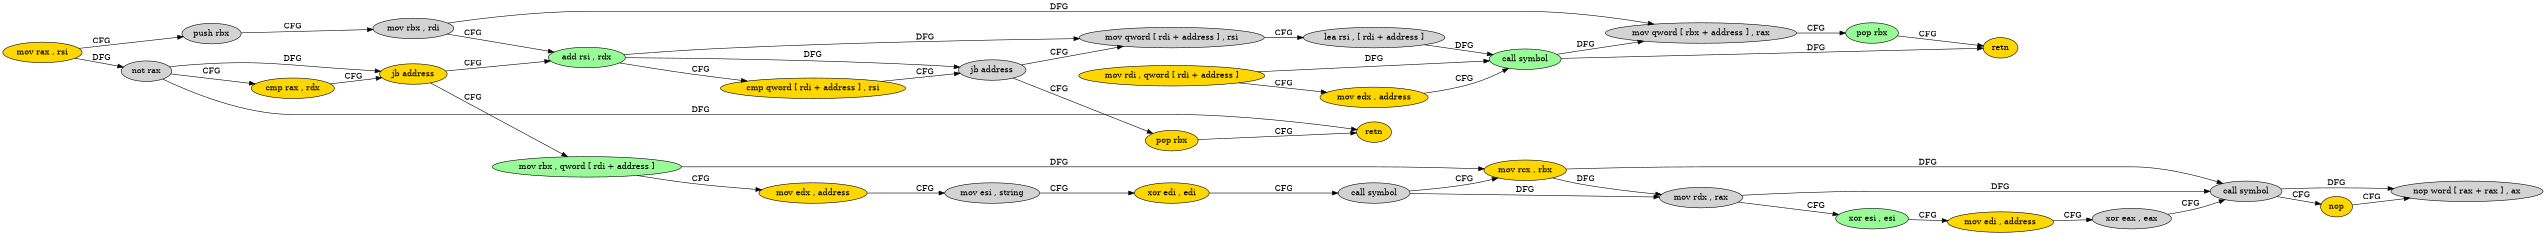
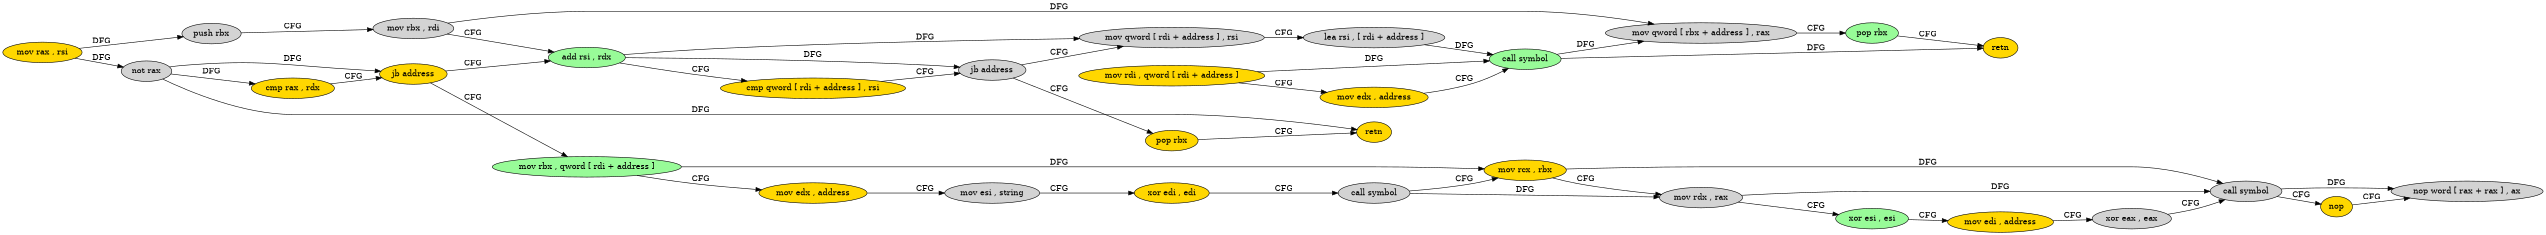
edge "mov rax , rsi" -> "push rbx": label "CFG" -> "DFG"
edge "not rax" -> "cmp rax , rdx": label "CFG" -> "DFG"
edge "mov rcx , rbx" -> "mov rdx , rax": label "DFG" -> "CFG"
